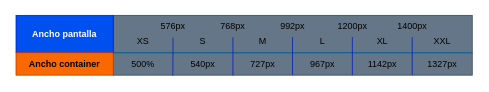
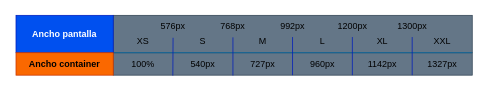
node "1400px": label "1400px" -> "1300px"
node "500%": label "500%" -> "100%"
node "967px": label "967px" -> "960px"
